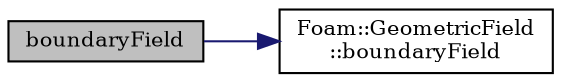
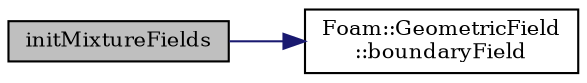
node "boundaryField": label "boundaryField" -> "initMixtureFields"
